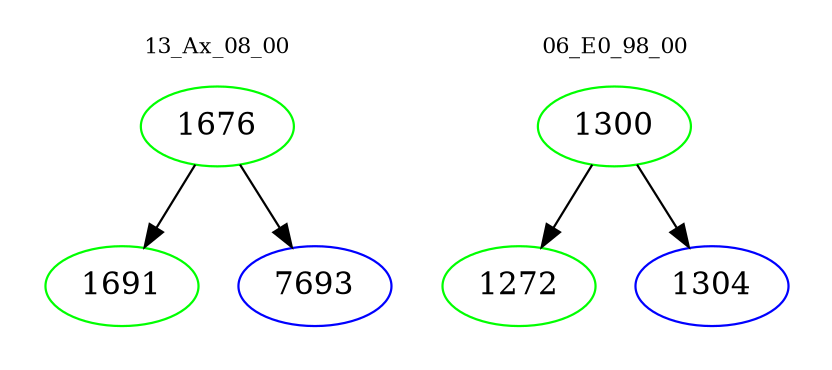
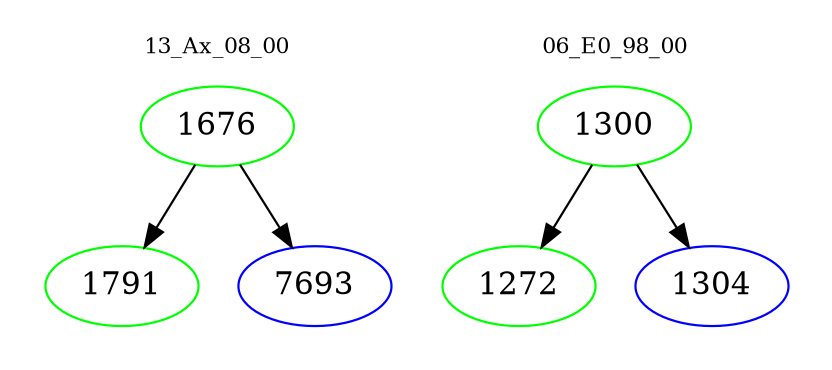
node "1691": label "1691" -> "1791"
